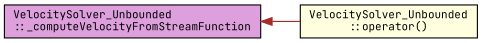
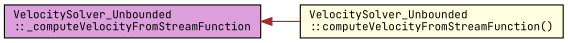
node "VelocitySolver_Unbounded ::operator()": label "VelocitySolver_Unbounded ::operator()" -> "VelocitySolver_Unbounded ::computeVelocityFromStreamFunction()"
